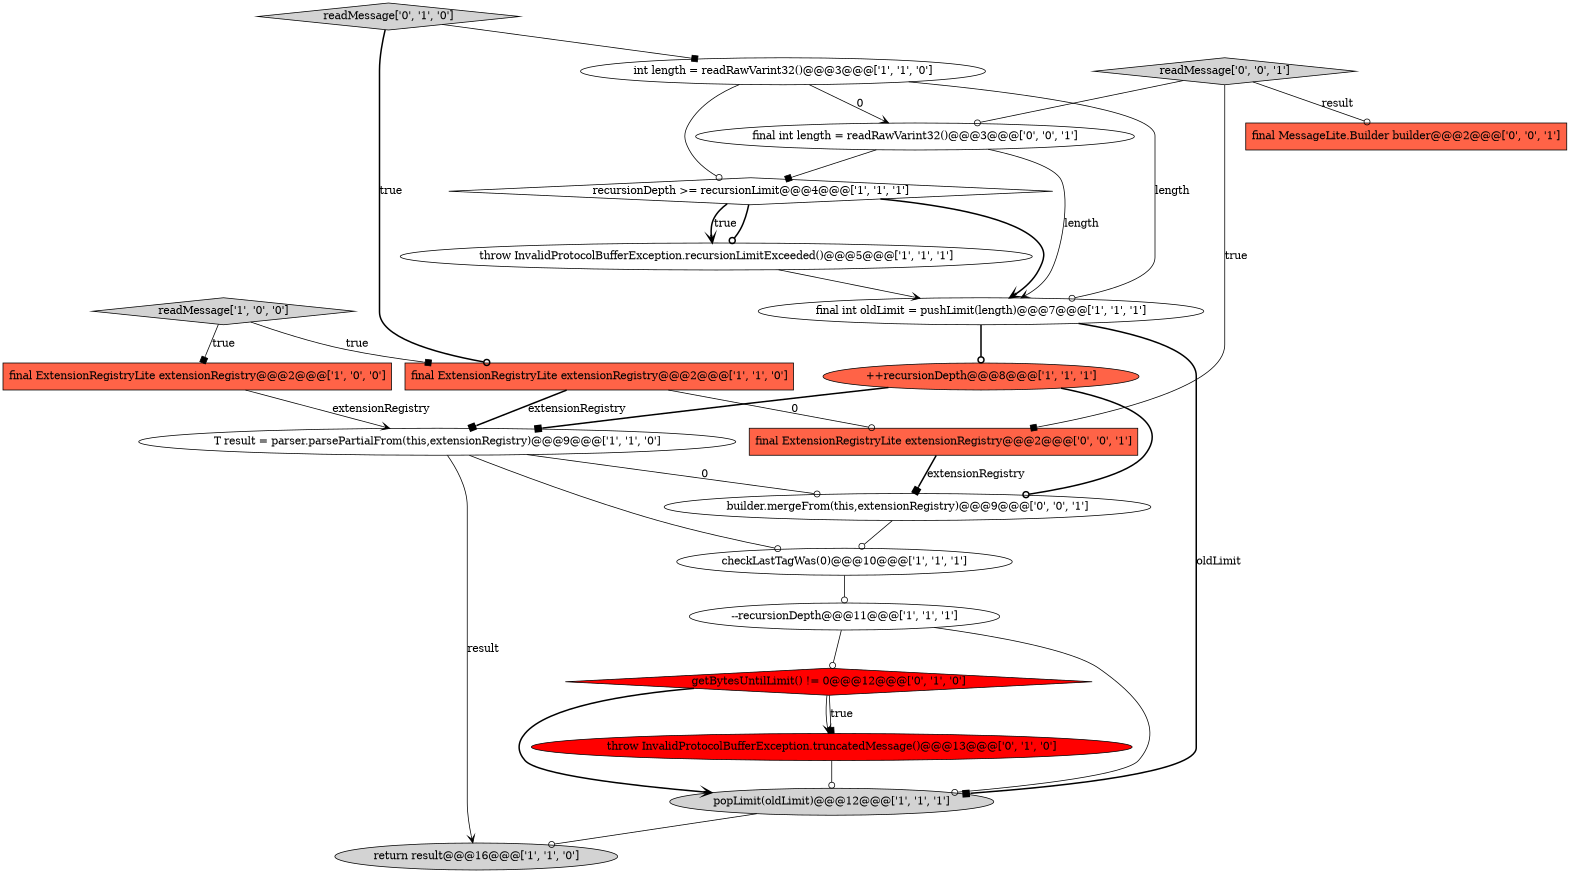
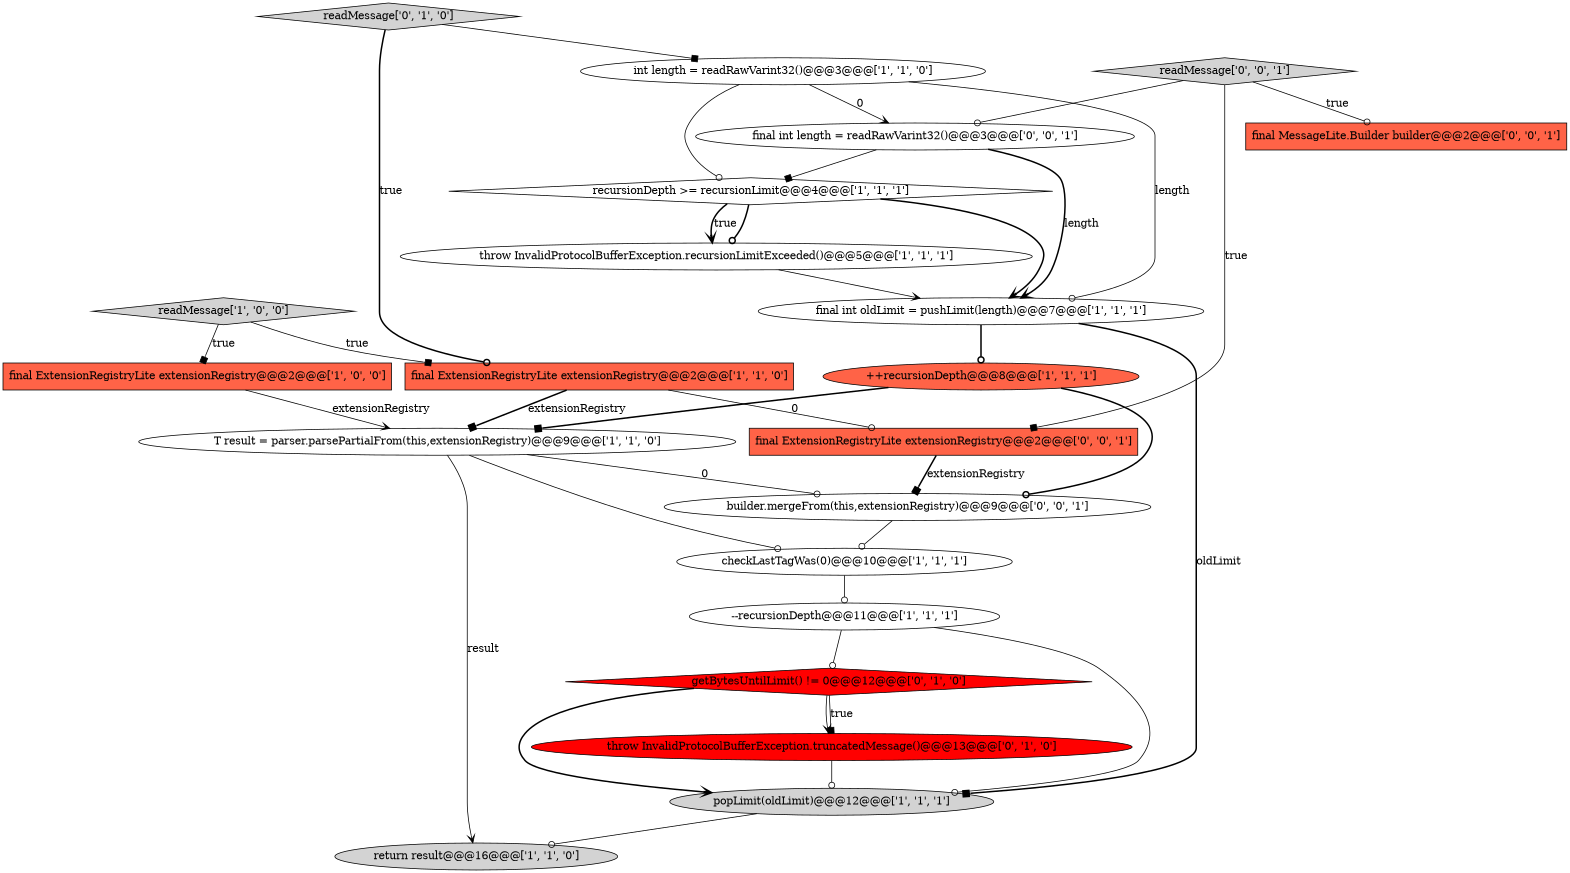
edge "readMessage['0', '0', '1']" -> "final MessageLite.Builder builder@@@2@@@['0', '0', '1']": label "result" -> "true"
edge "final int length = readRawVarint32()@@@3@@@['0', '0', '1']" -> "final int oldLimit = pushLimit(length)@@@7@@@['1', '1', '1']": style solid -> bold
